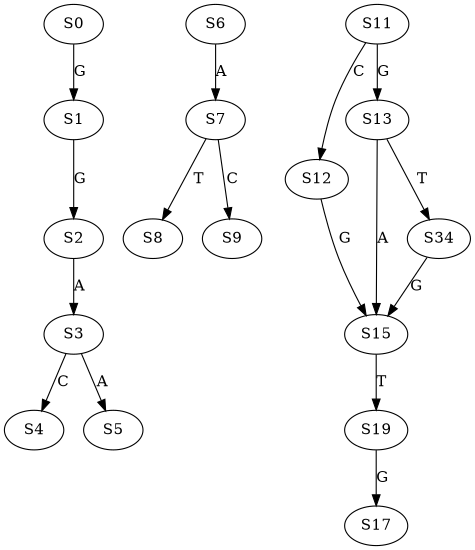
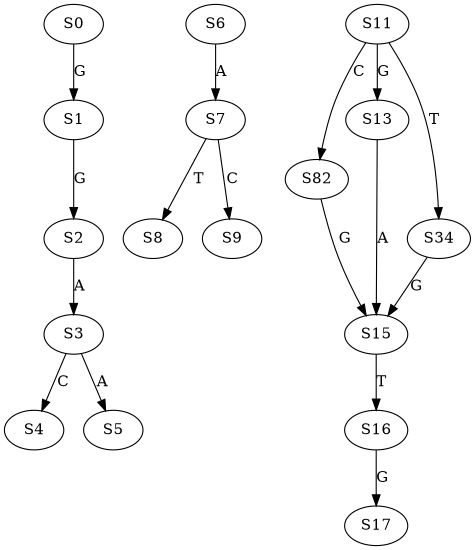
edge "S13" -> "S34": now "S11" -> "S34"
node "S12": label "S12" -> "S82"
node "S19": label "S19" -> "S16"
